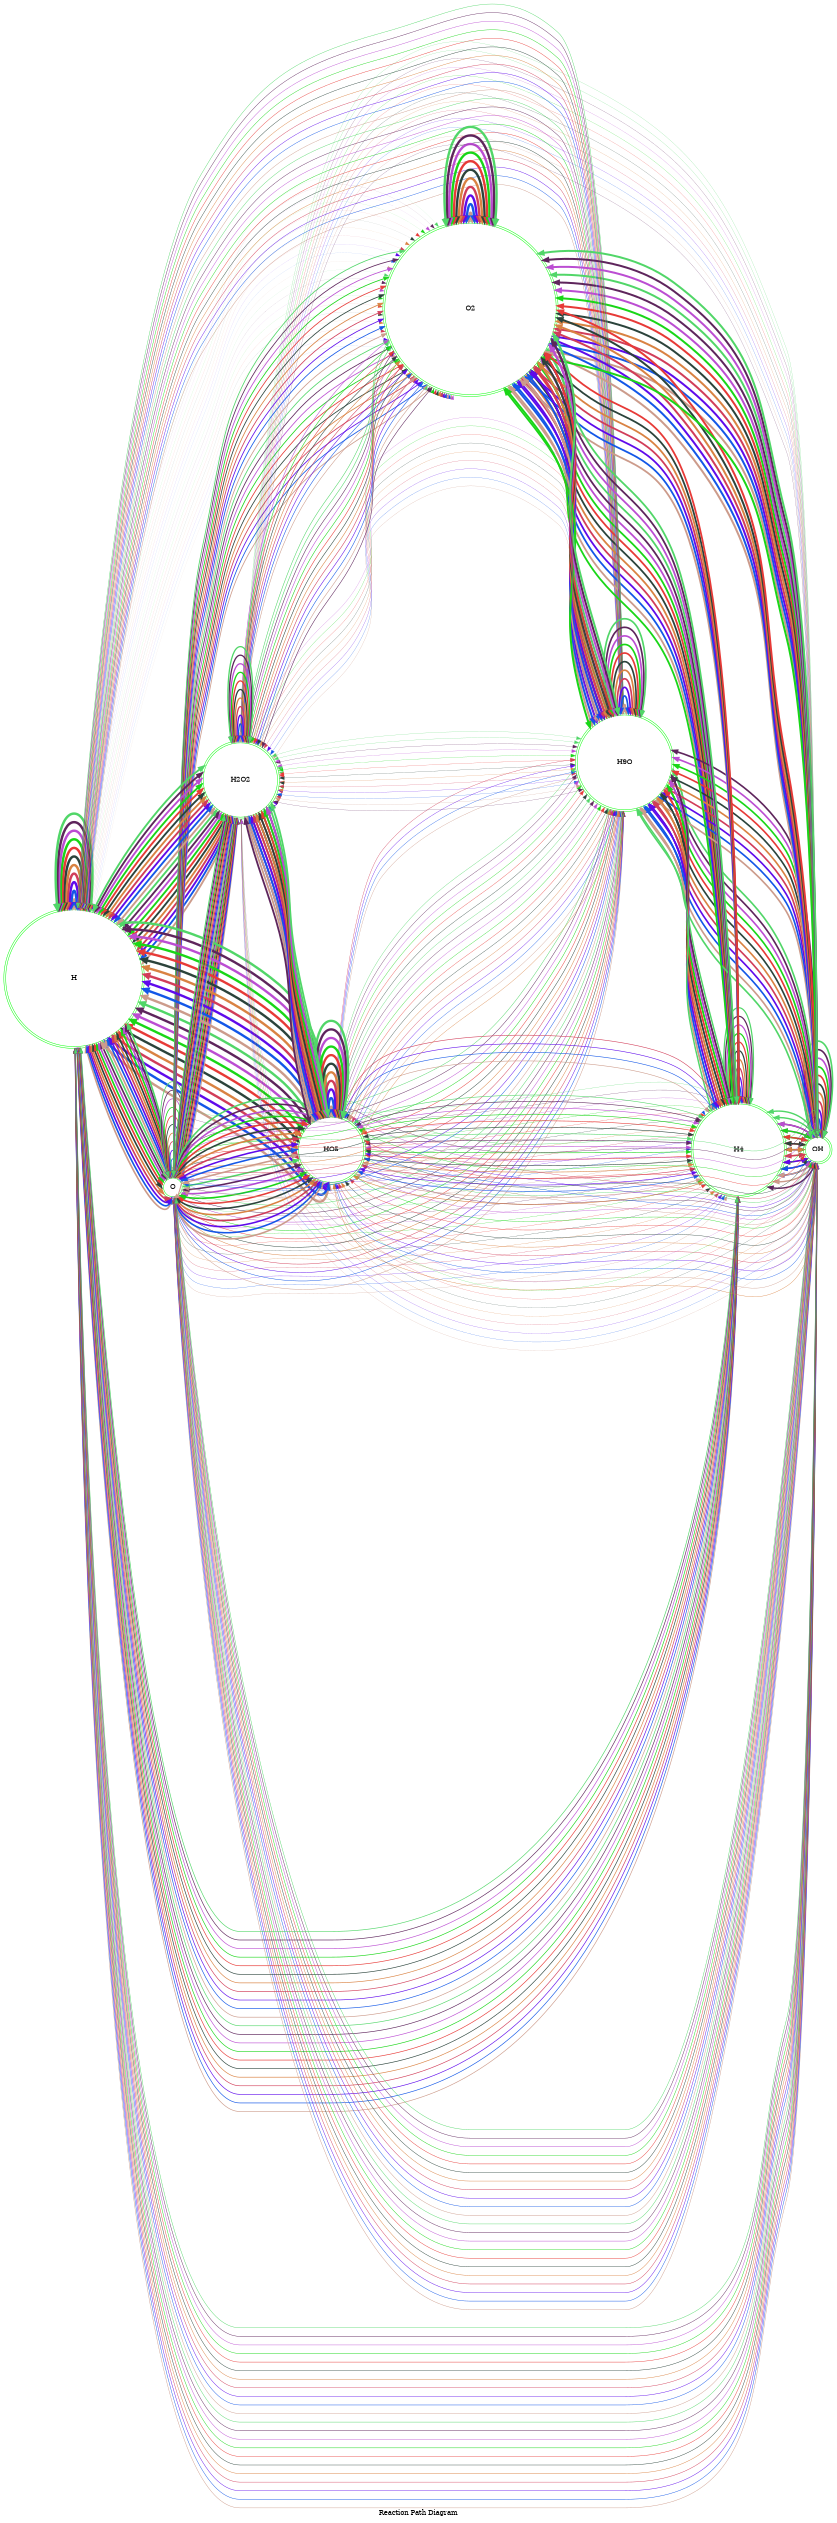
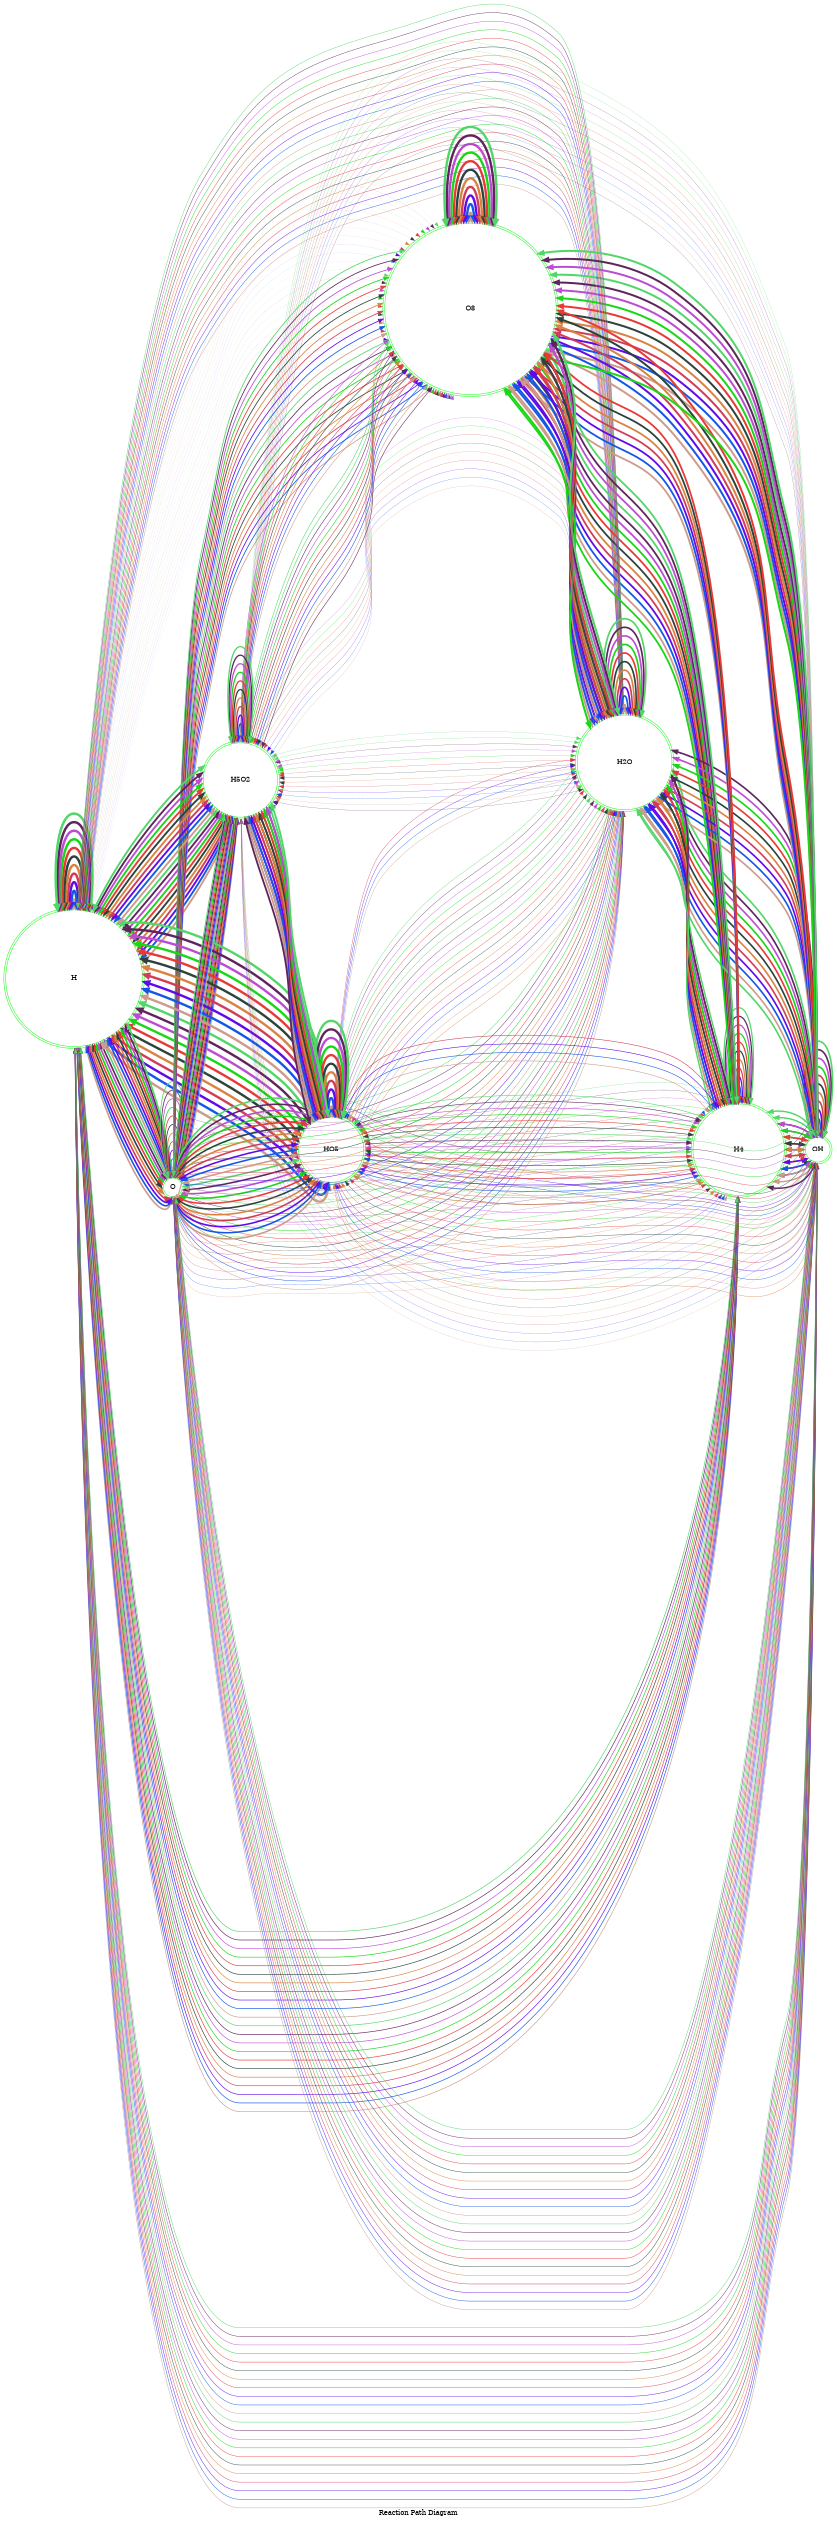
node "O2": label "O2" -> "O8"
node "H9O": label "H9O" -> "H2O"
node "H2O2": label "H2O2" -> "H5O2"
